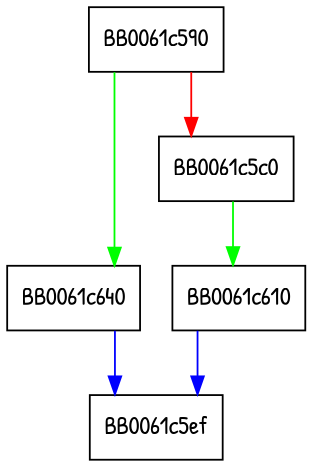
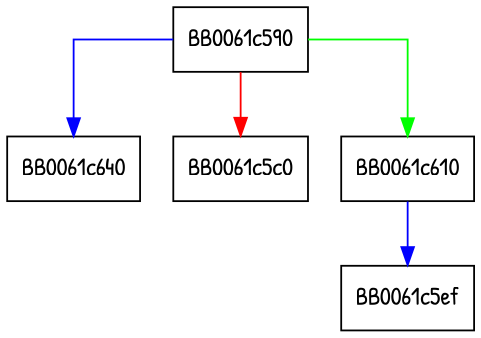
edge "BB0061c590" -> "BB0061c640": color green -> blue
edge "BB0061c5c0" -> "BB0061c610": now "BB0061c590" -> "BB0061c610"
edge "BB0061c640" -> "BB0061c5ef": removed
